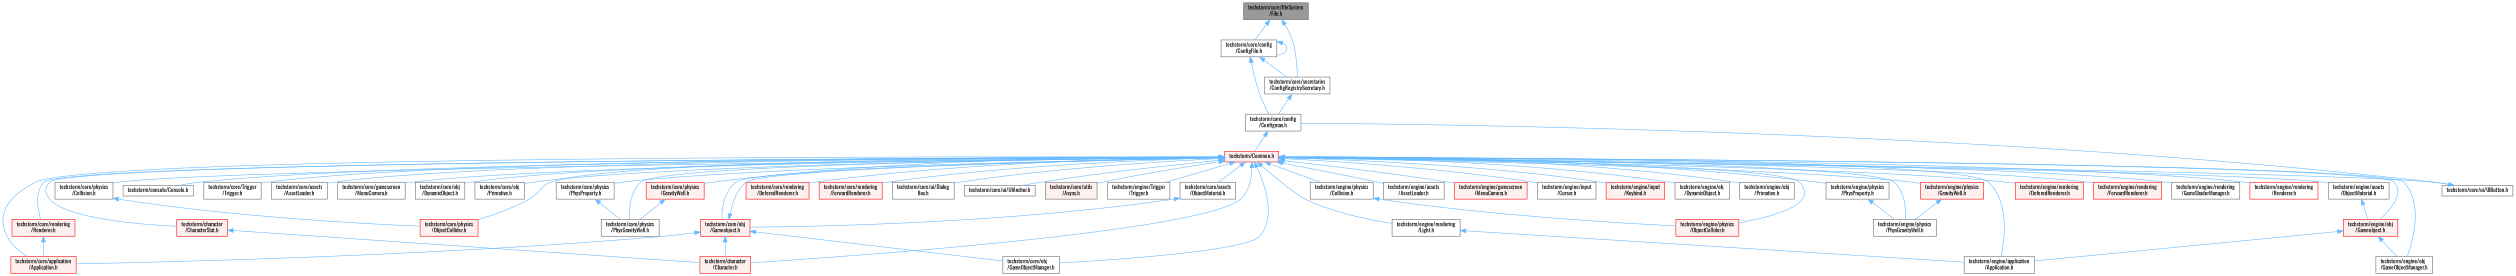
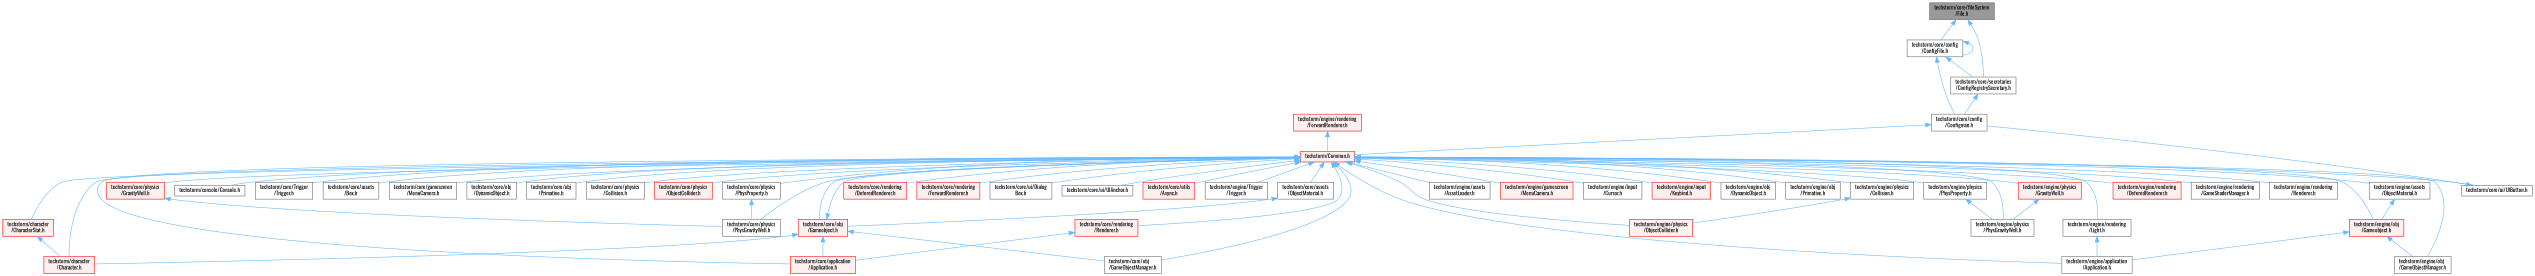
edge "techstorm/engine/rendering /ForwardRenderer.h" -> "techstorm/Common.h": reversed
node "techstorm/core/assets /AssetLoader.h": label "techstorm/core/assets /AssetLoader.h" -> "techstorm/core/assets /Box.h"
node "techstorm/core/utils /Async.h": color grey40 -> red
node "techstorm/engine/rendering /Renderer.h": color red -> grey40
edge "techstorm/core/physics /ObjectCollider.h" -> "techstorm/core/physics /Collision.h": removed
